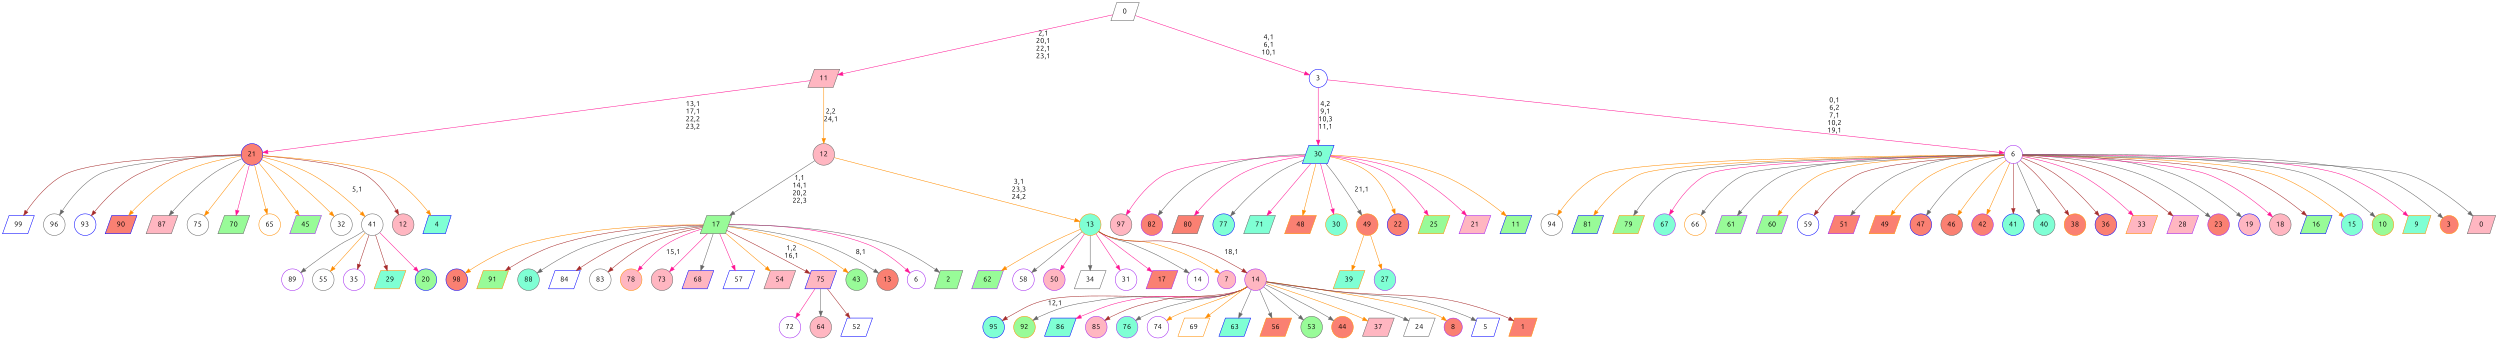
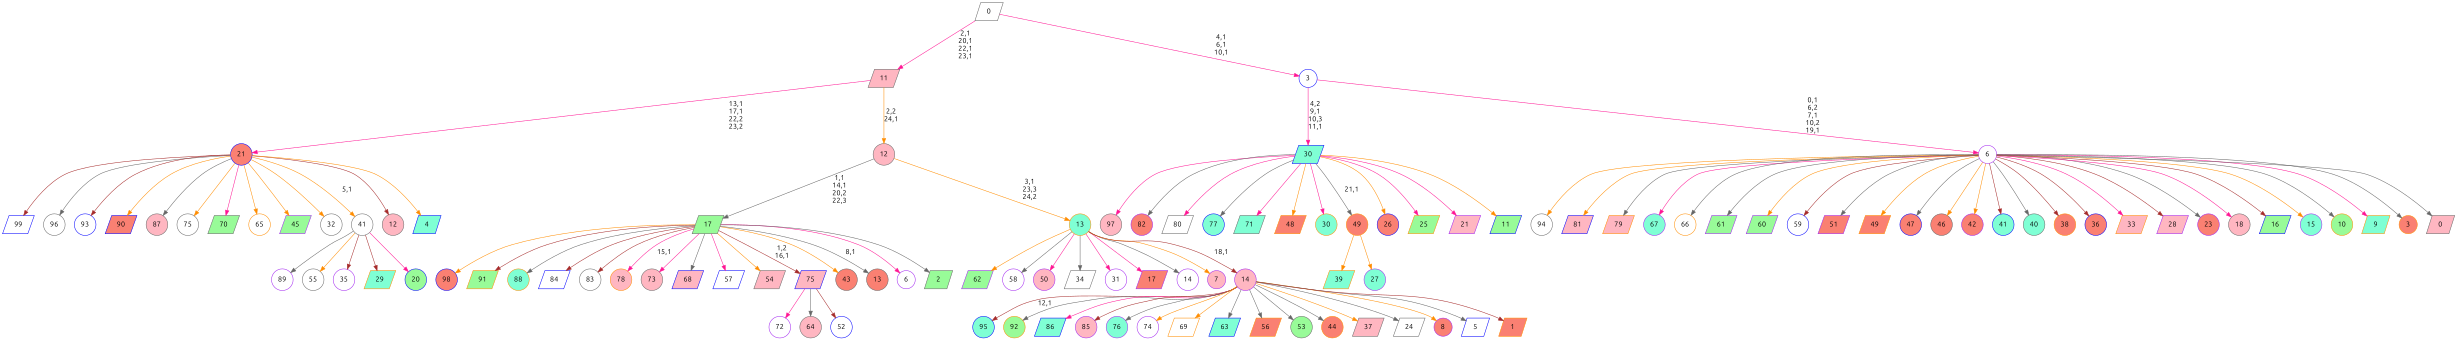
node "87": shape parallelogram -> circle
node "80": fillcolor salmon -> white
node "22": label "22" -> "26"
node "81": fillcolor palegreen -> lightpink
node "79": fillcolor palegreen -> lightpink
node "19": removed
node "88": color gray40 -> darkorange
node "43": fillcolor palegreen -> salmon
node "52": shape parallelogram -> circle
